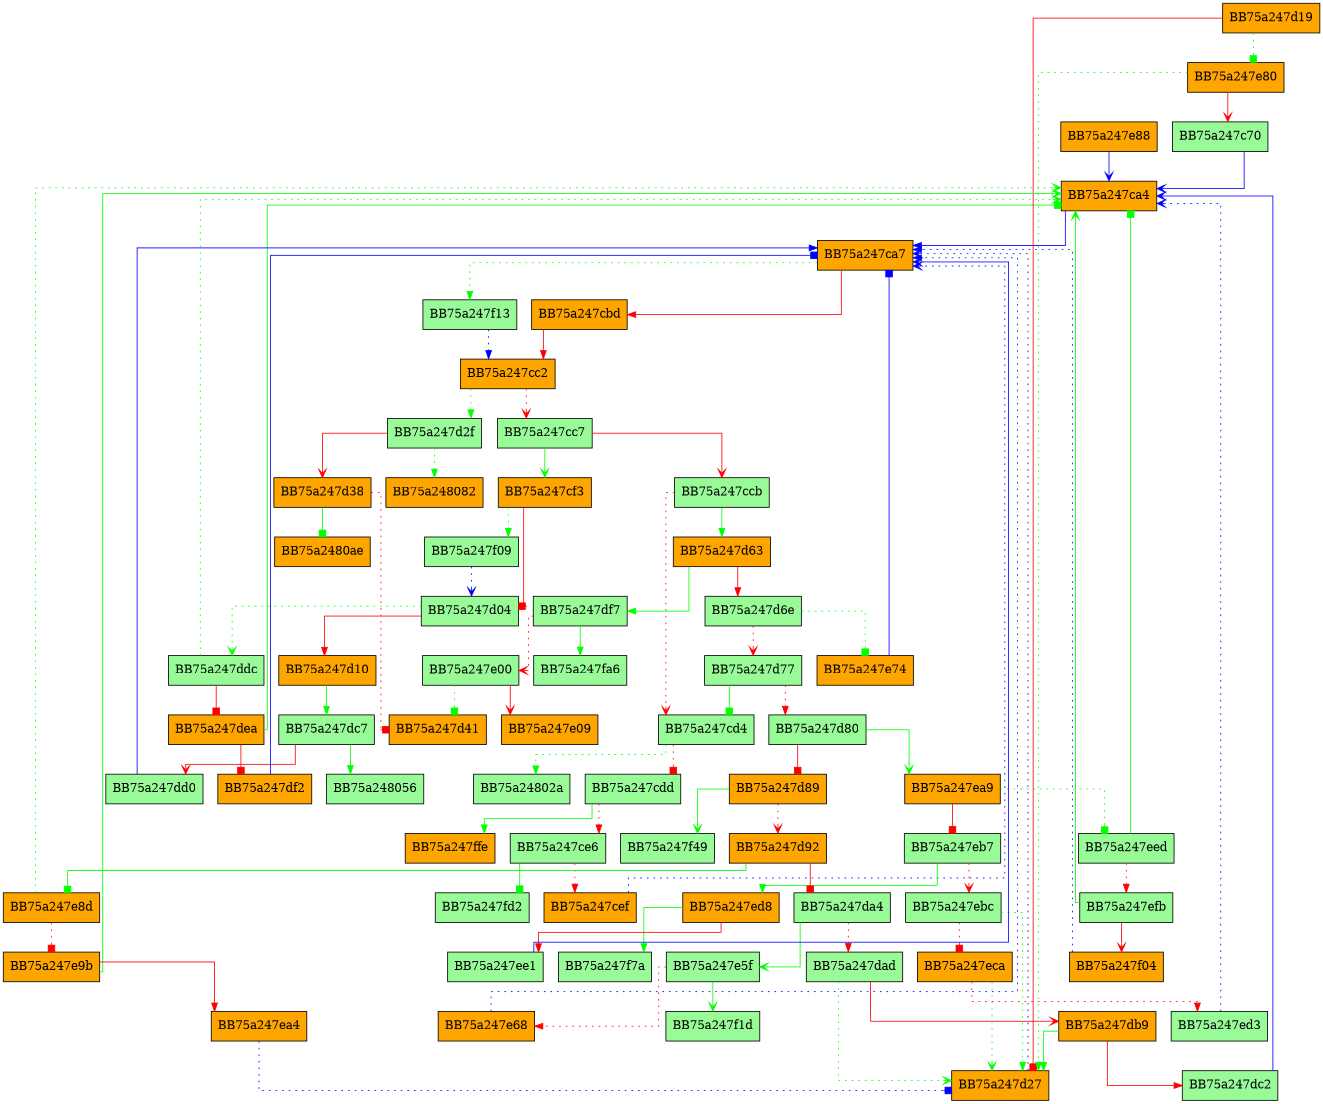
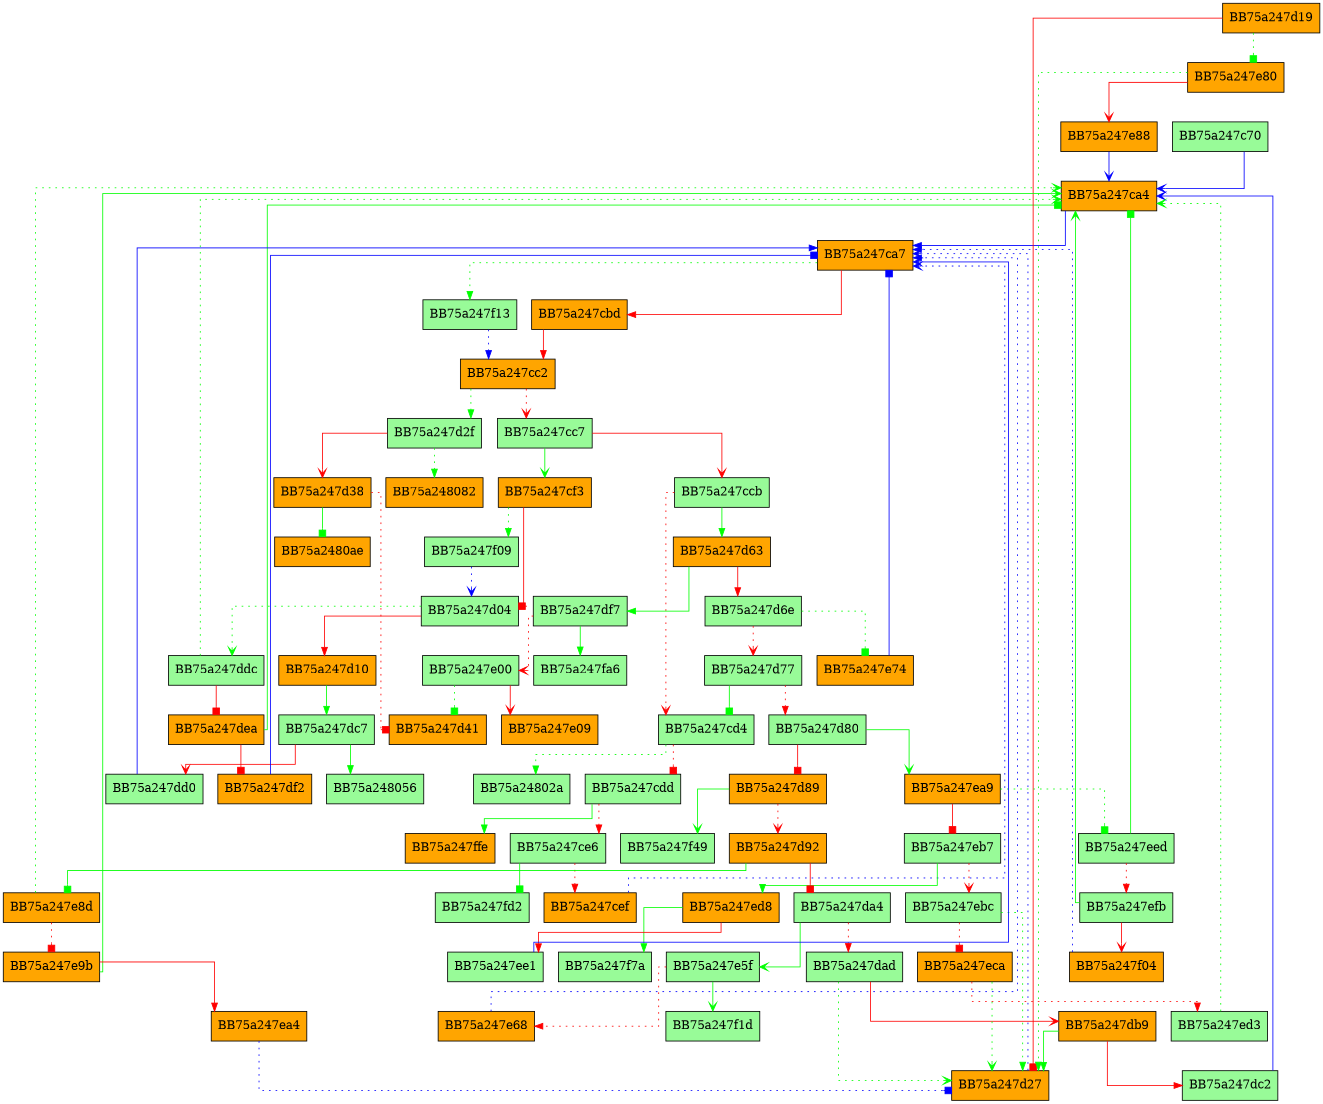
edge "BB75a247e80" -> "BB75a247c70": now "BB75a247e80" -> "BB75a247e88"
edge "BB75a247ed3" -> "BB75a247ca4": color blue -> green
